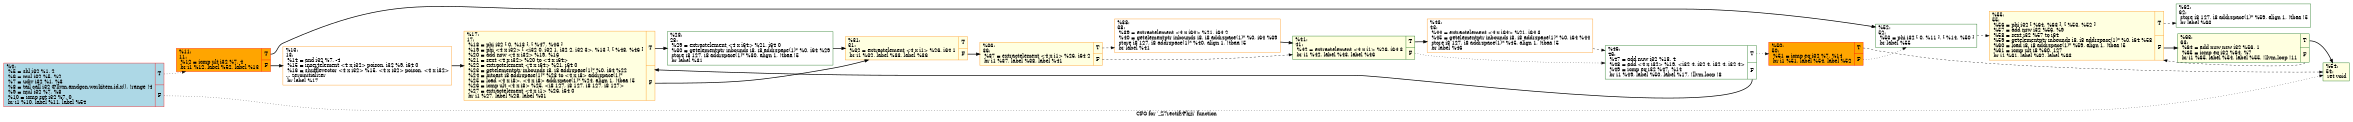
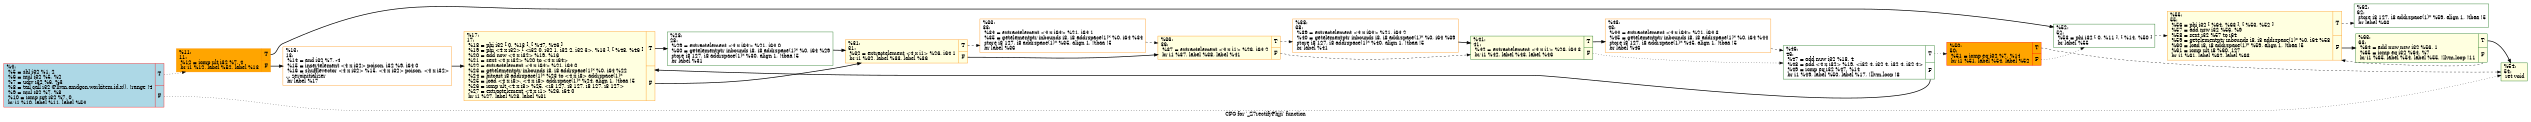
node "%33:": added
node "%11:": color red -> darkorange
node "%4:": text "%7 = udiv i32 %1, %3" -> "%7 = udiv i32 %6, %3"
